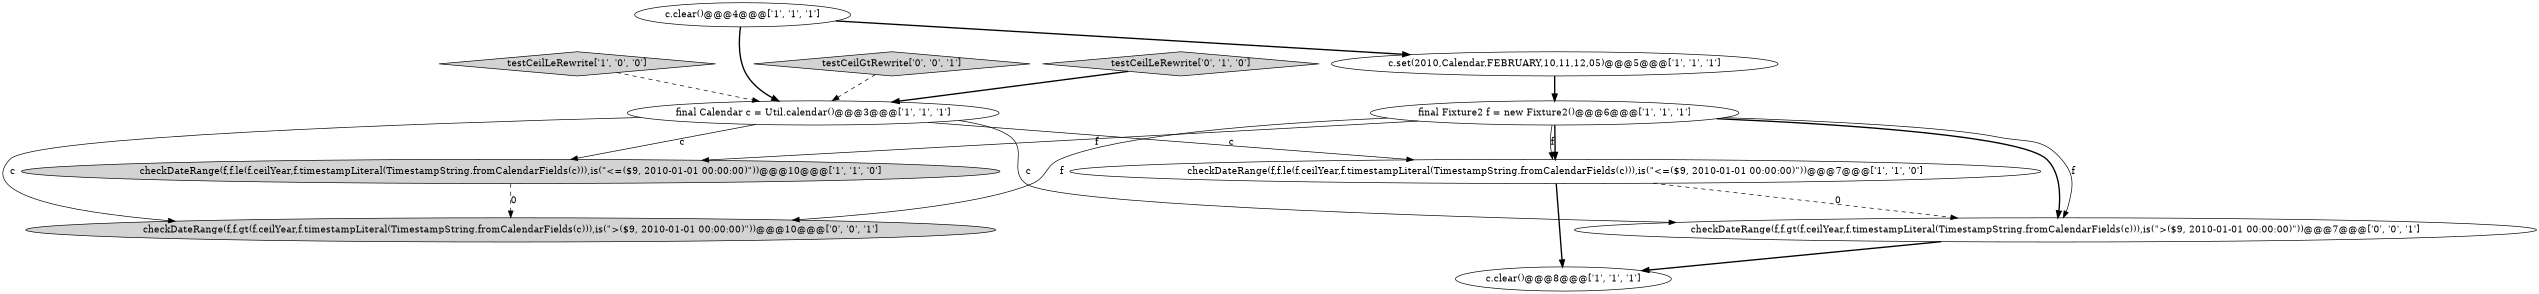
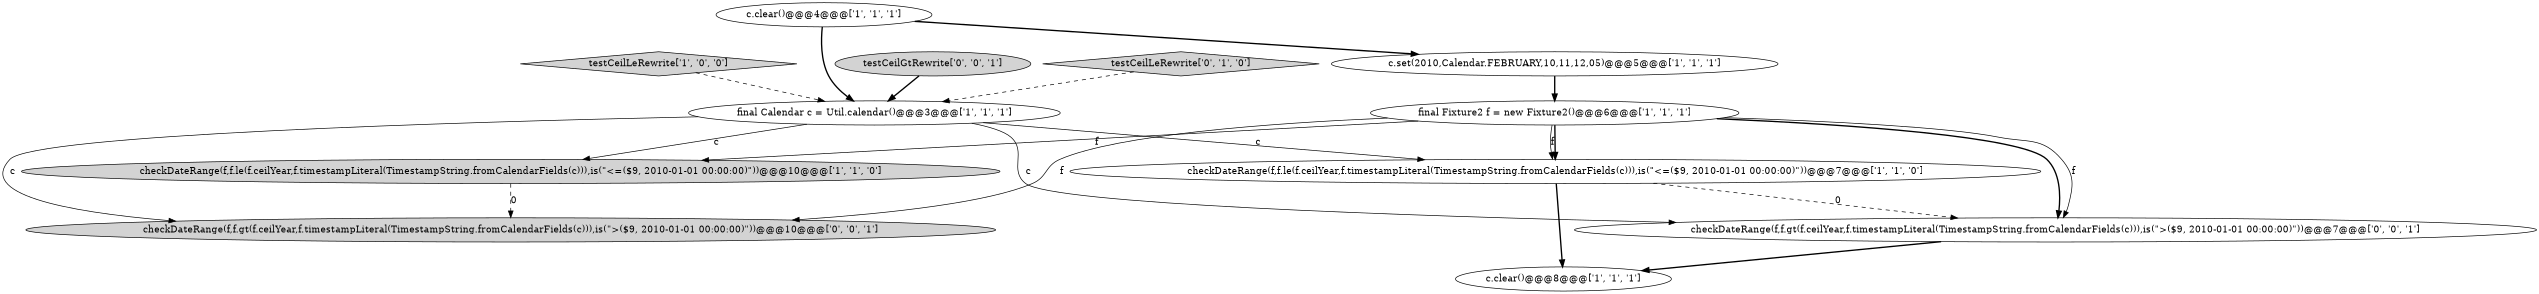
node "testCeilGtRewrite['0', '0', '1']": shape diamond -> ellipse
edge "testCeilGtRewrite['0', '0', '1']" -> "final Calendar c = Util.calendar()@@@3@@@['1', '1', '1']": style dashed -> bold
edge "testCeilLeRewrite['0', '1', '0']" -> "final Calendar c = Util.calendar()@@@3@@@['1', '1', '1']": style bold -> dashed
